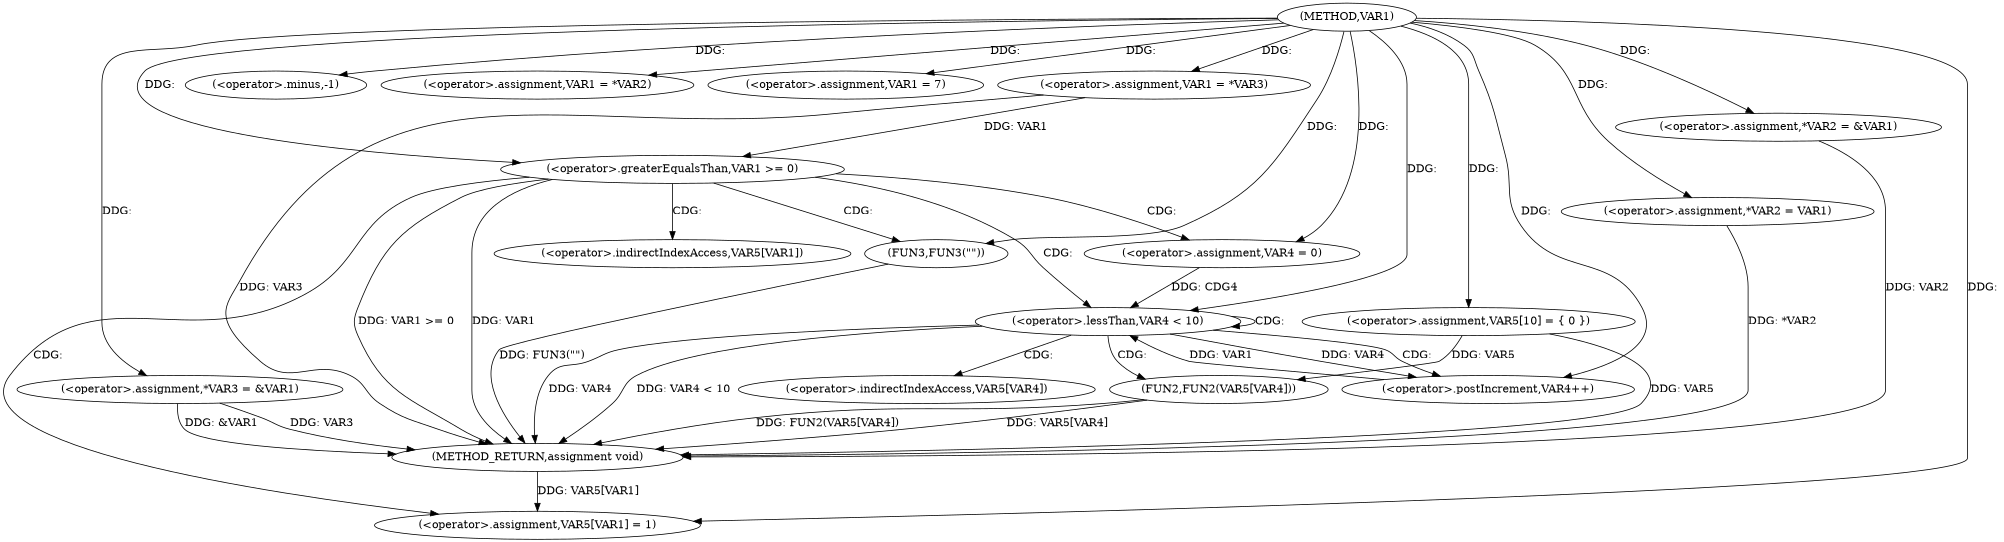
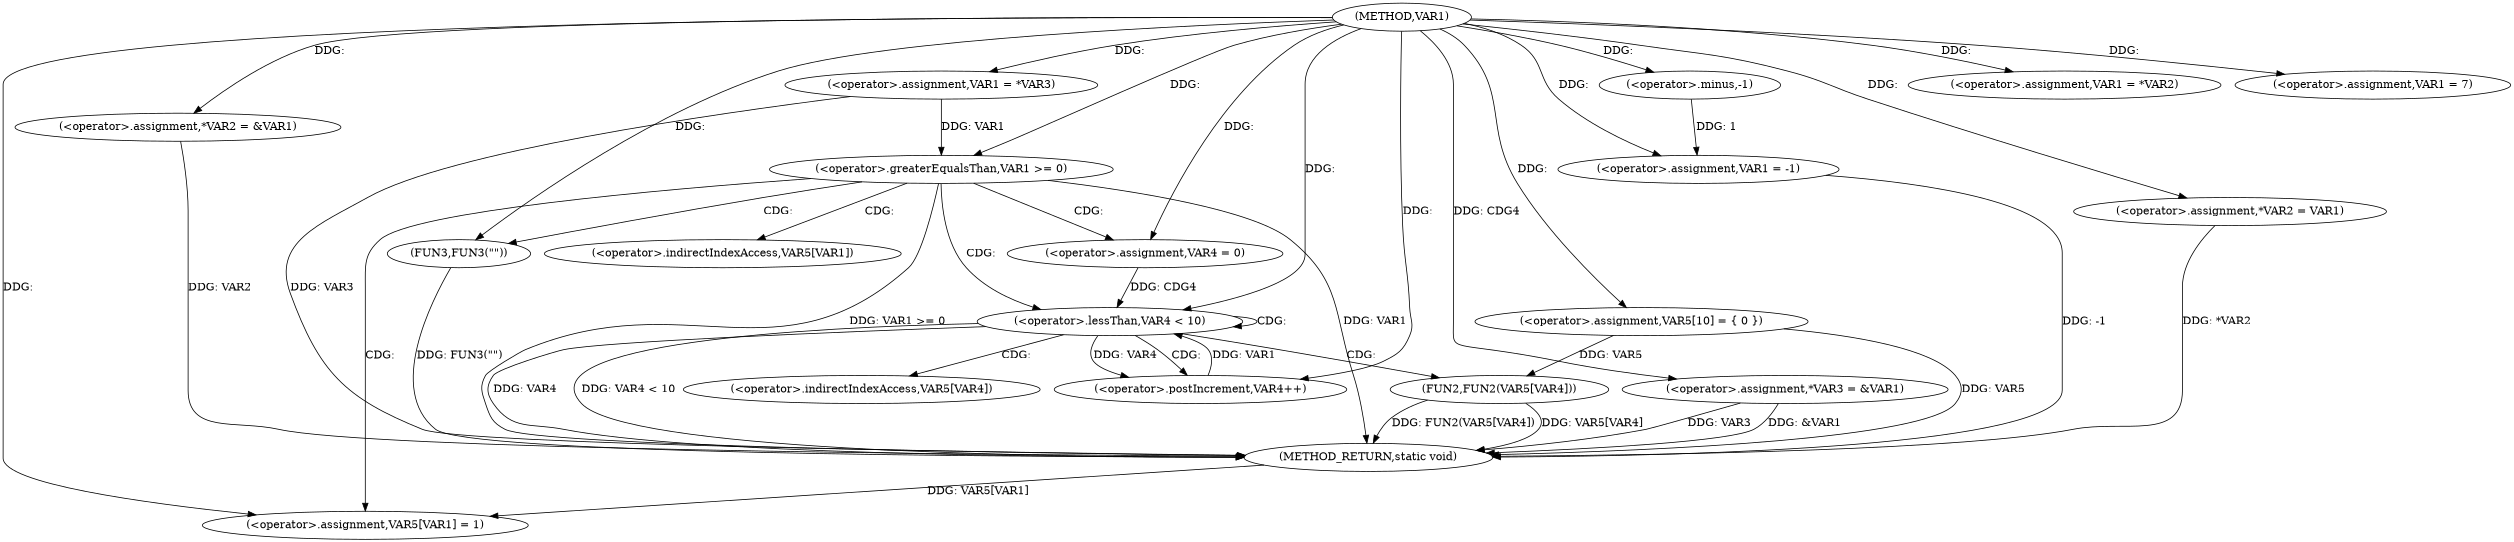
node "(<operator>.assignment,VAR1 = -1)": added
edge "(METHOD,VAR1)" -> "(<operator>.assignment,*VAR3 = &VAR1)": label "DDG: " -> "DDG: CDG4"
node "(METHOD_RETURN,assignment void)": label "(METHOD_RETURN,assignment void)" -> "(METHOD_RETURN,static void)"
